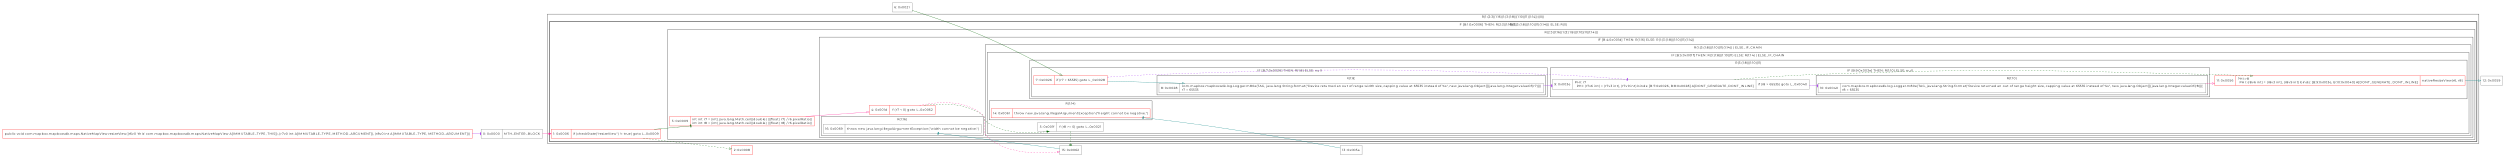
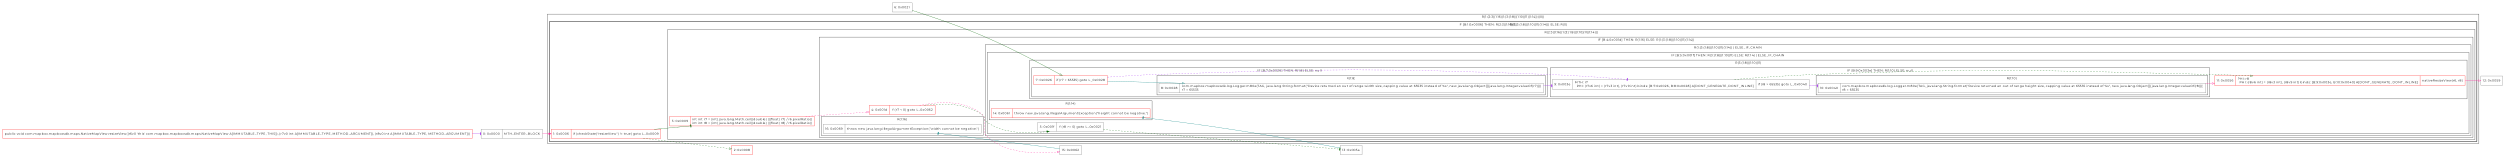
edge "11: 0x0056" -> "12: 0x0059": color teal -> deeppink
node "9: 0x003e": text "PHI: r7" -> "MTH: r7"
edge "3: 0x0009" -> "4: 0x001d": style solid -> dashed
edge "5: 0x001f" -> "15: 0x0062": now "5: 0x001f" -> "13: 0x005a"
